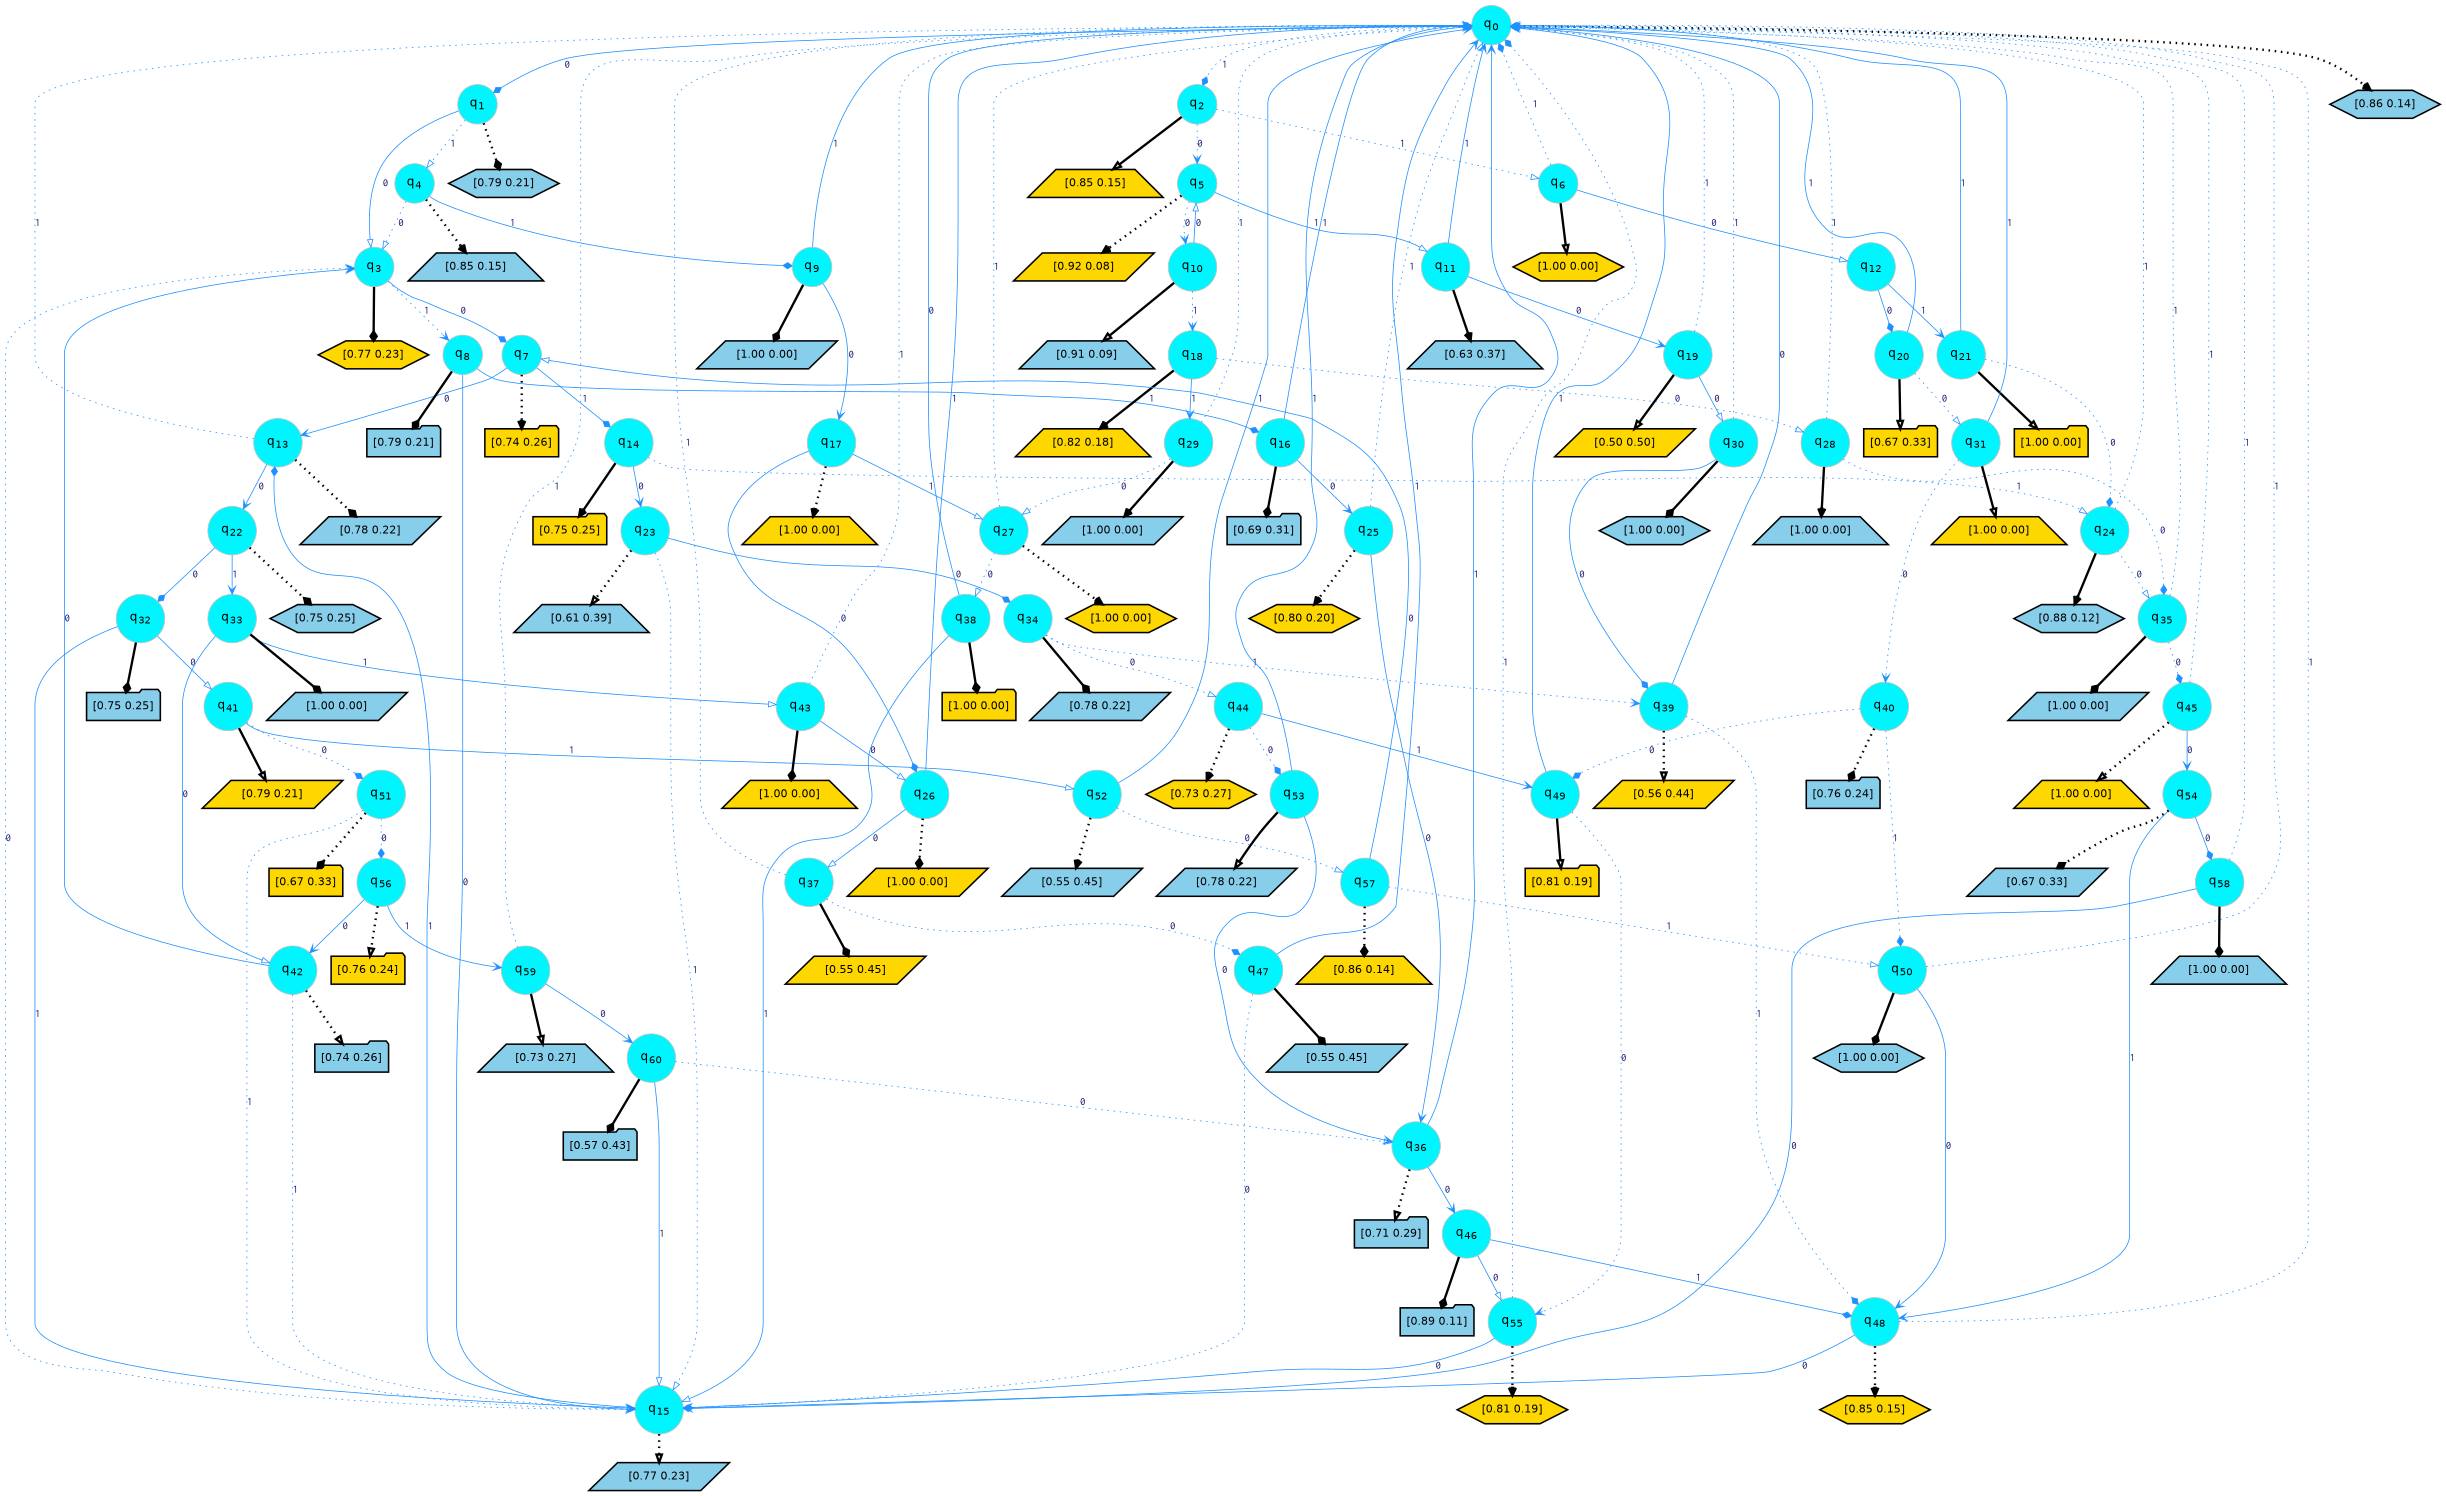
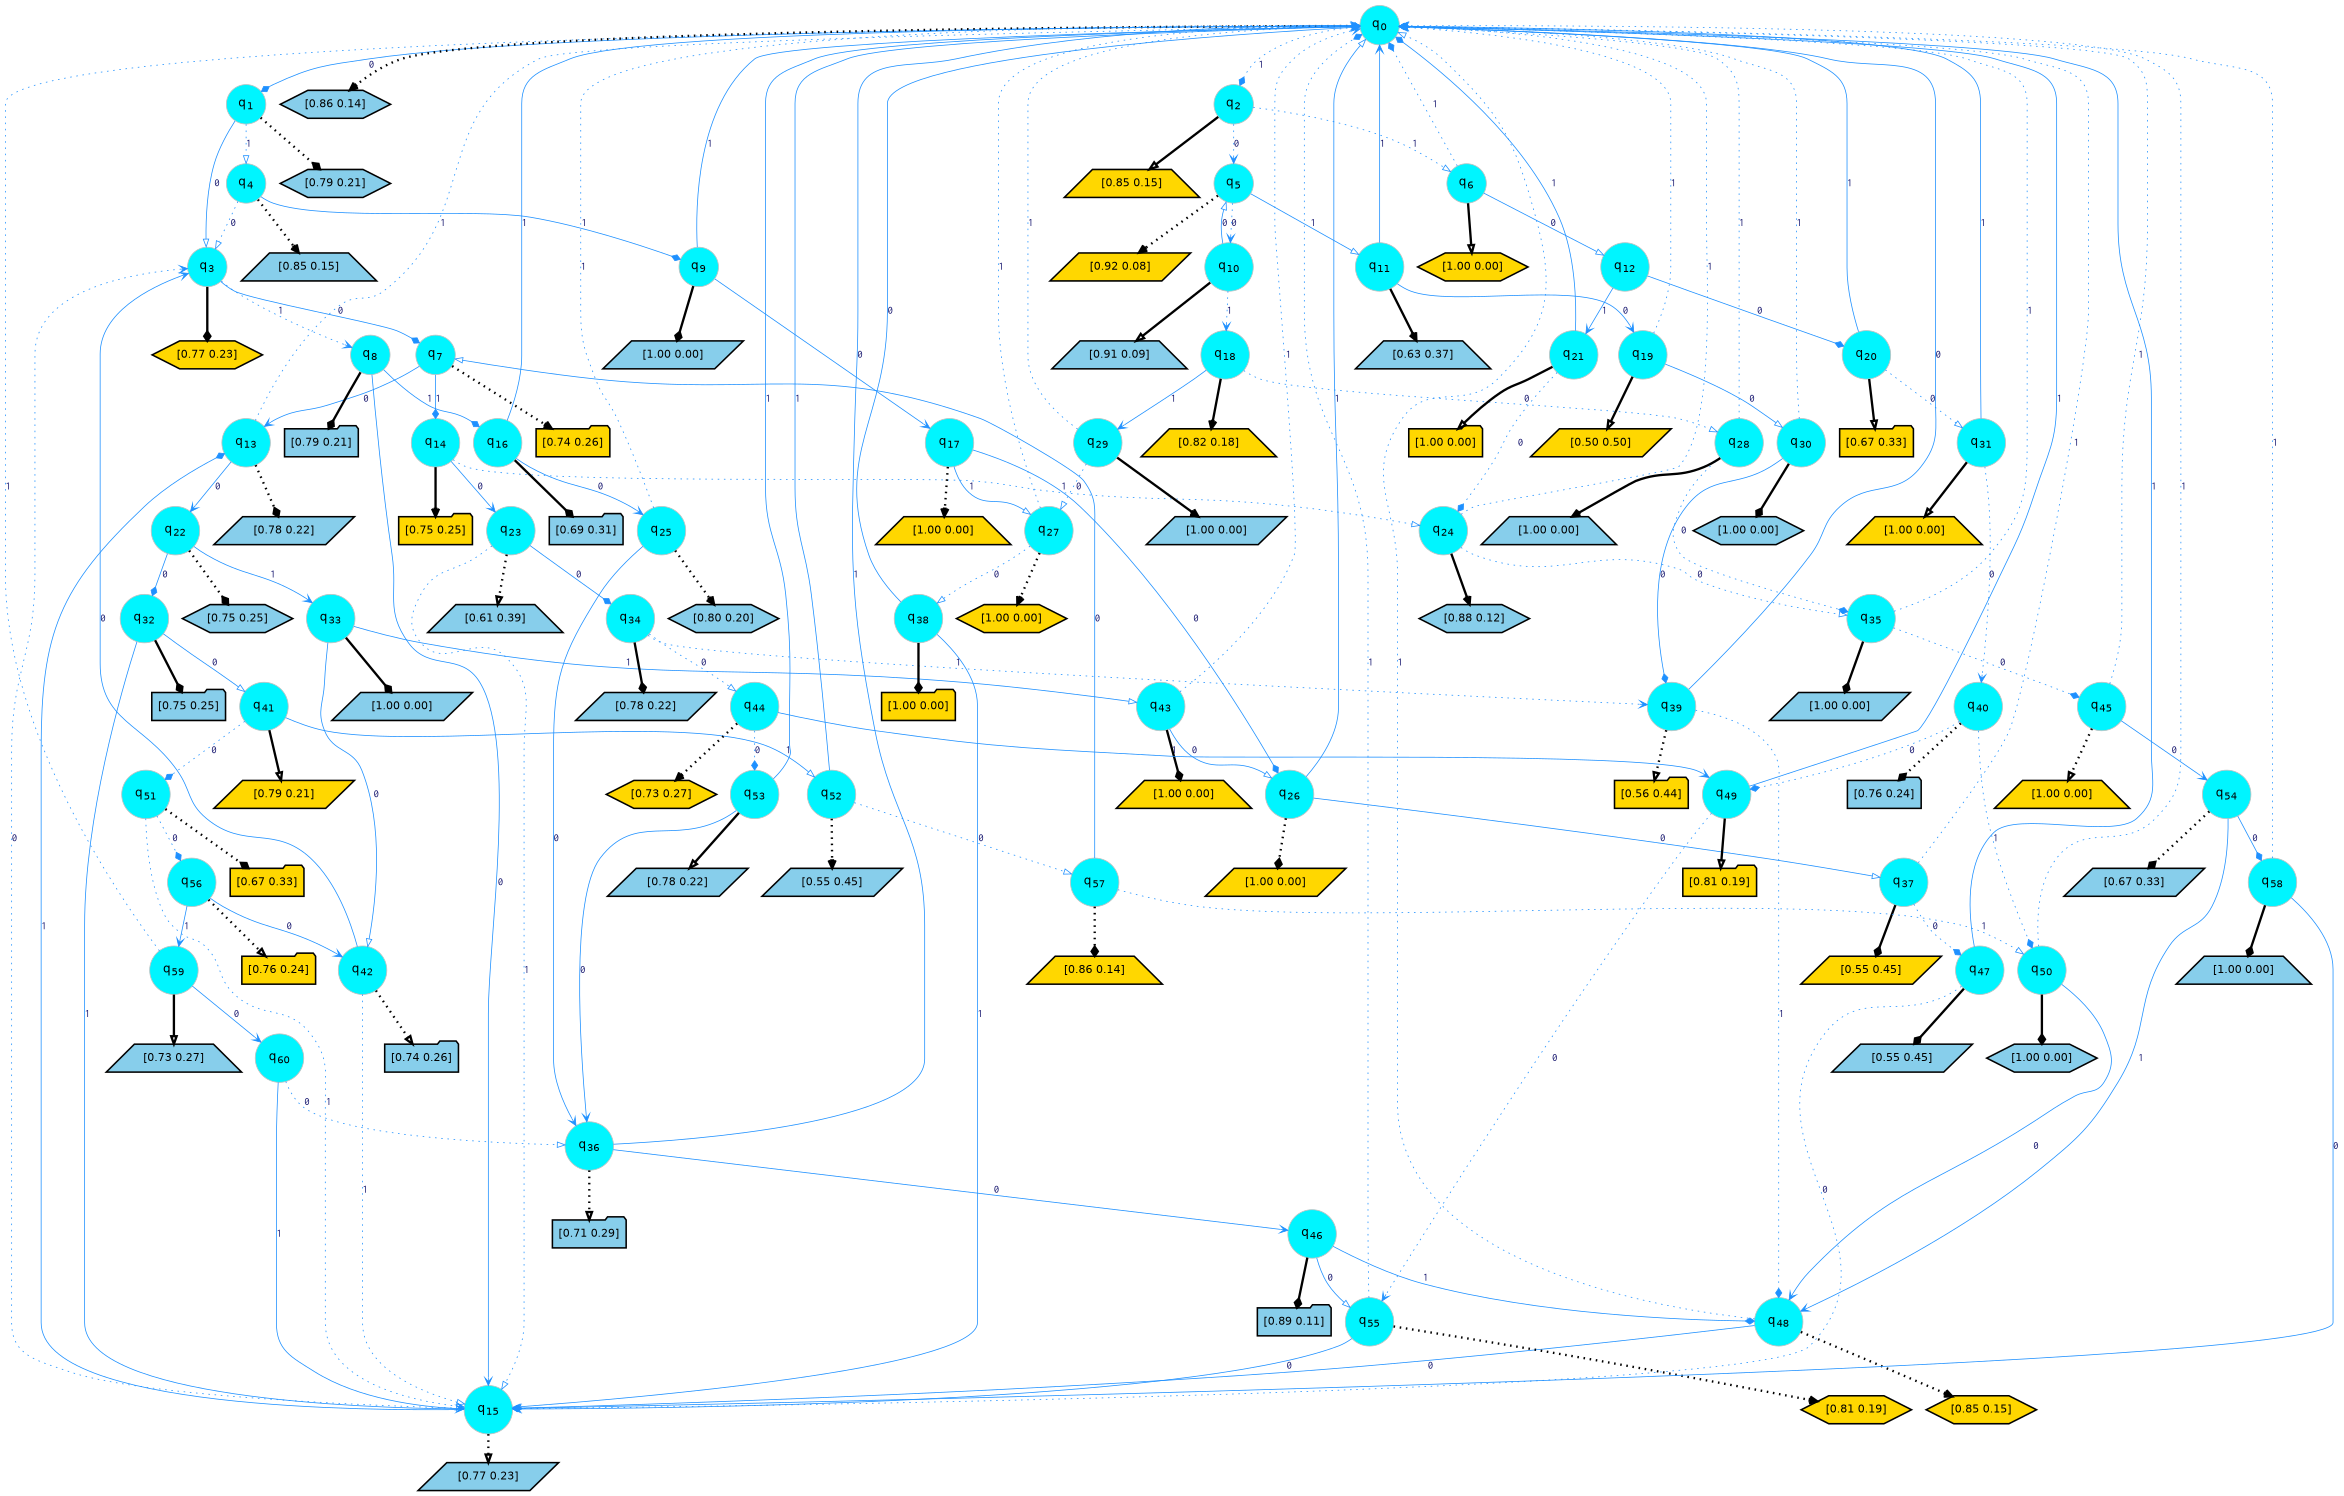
node "[0.80 0.20]": fillcolor gold -> skyblue
node "[0.56 0.44]": shape parallelogram -> folder
node "[0.57 0.43]": removed
